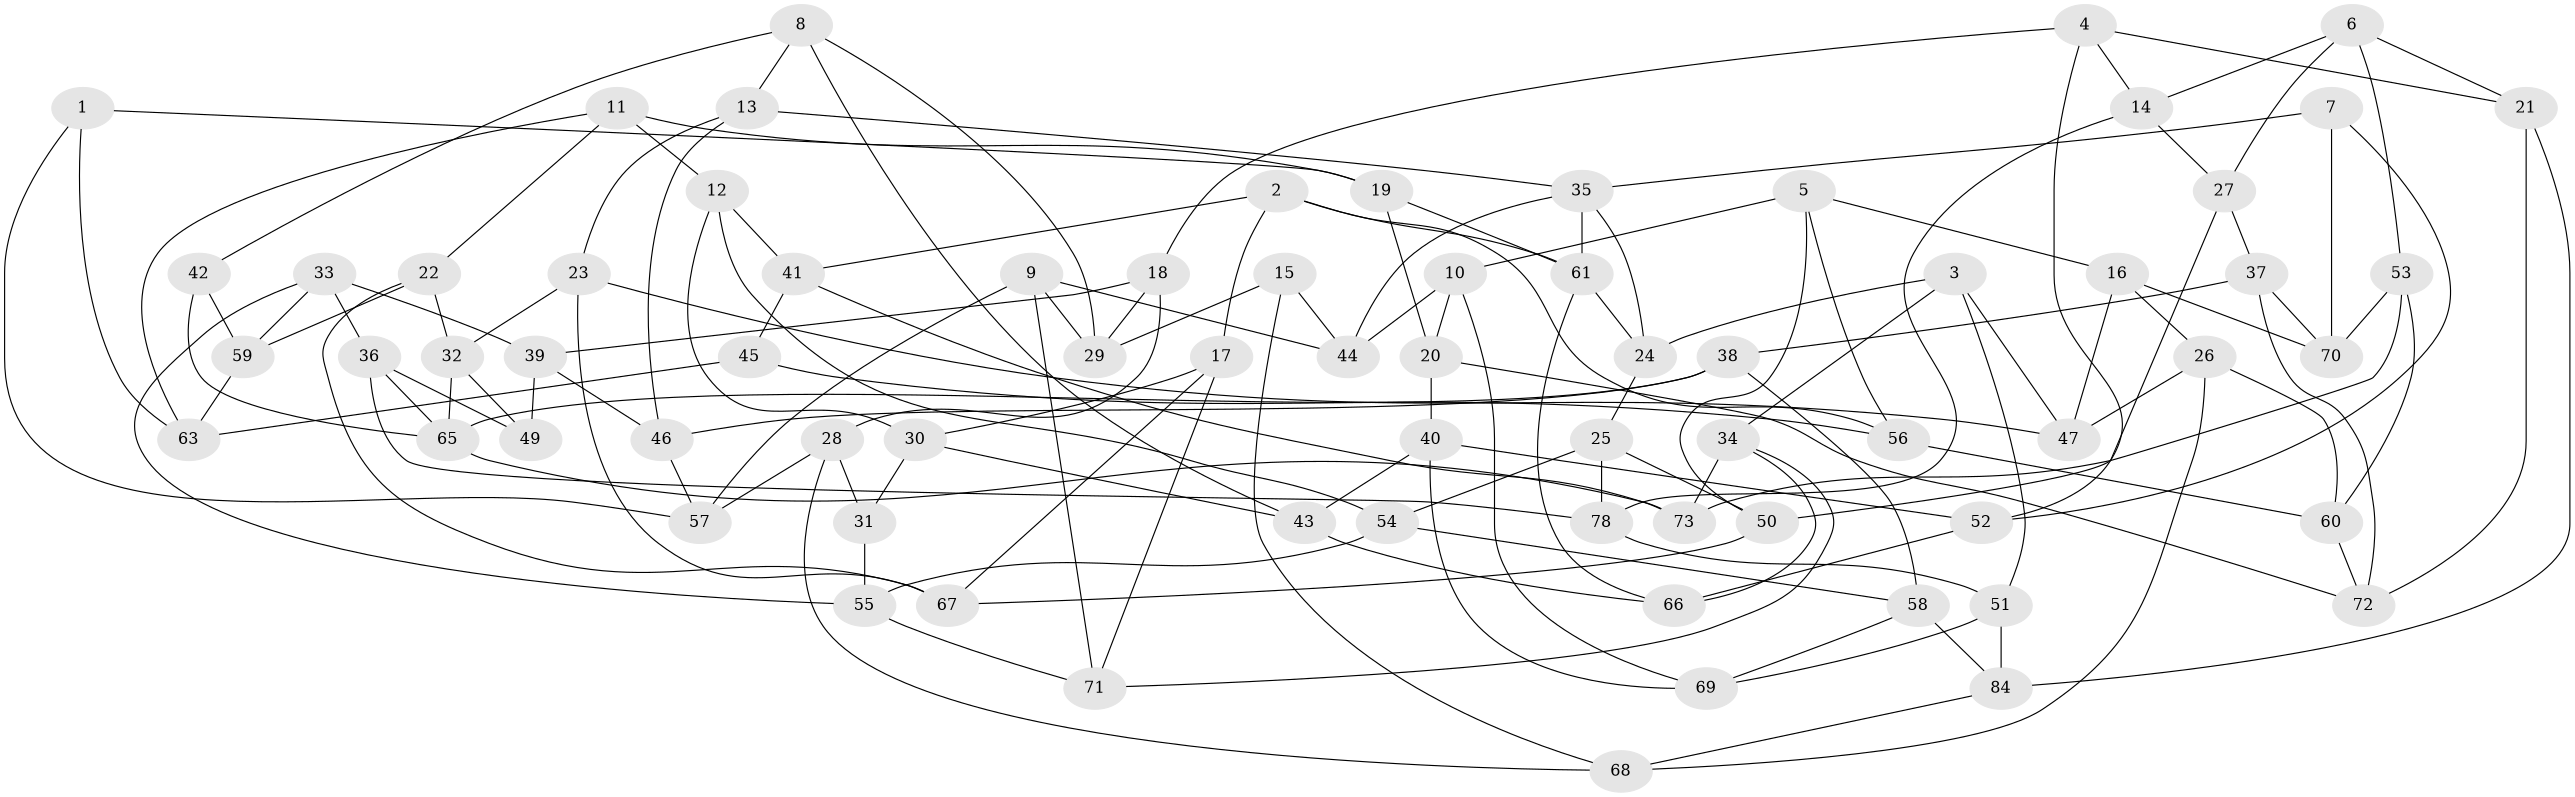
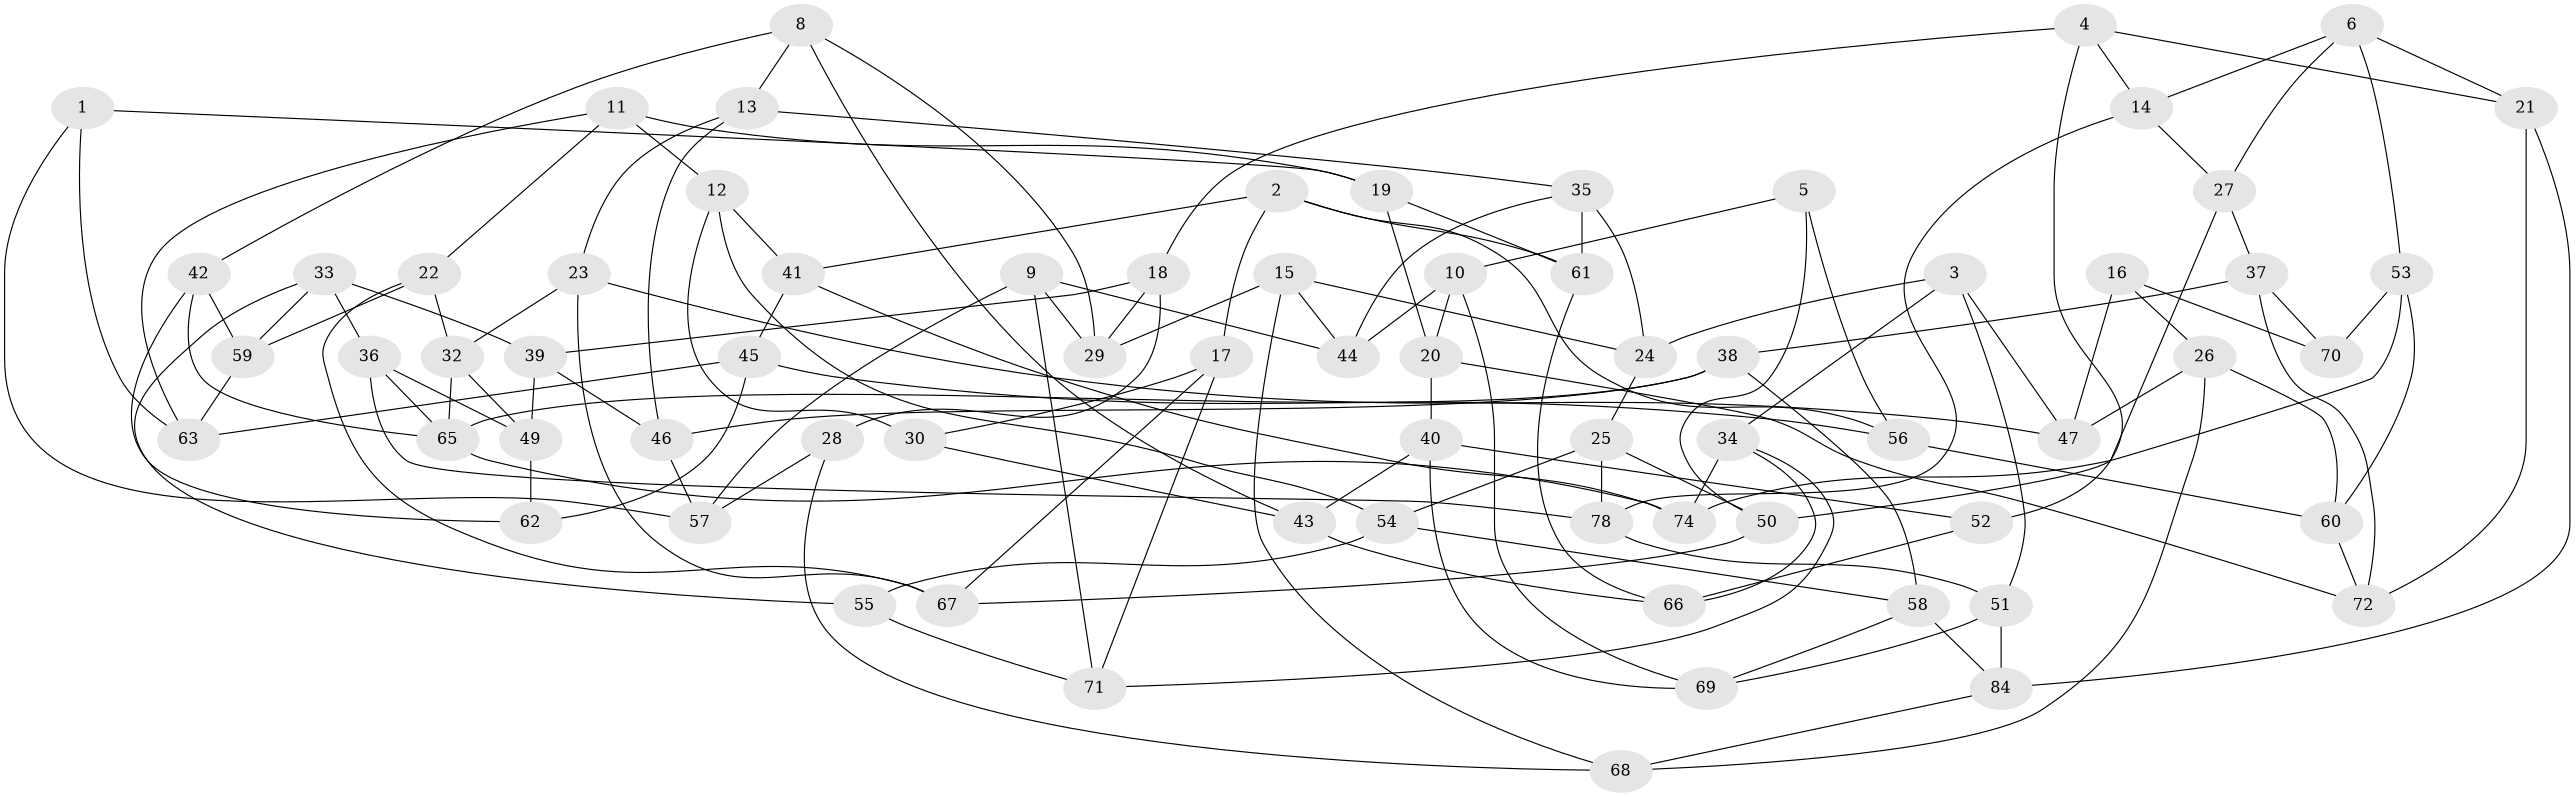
node "7": removed
edge "5" -- "16": removed
edge "61" -- "24": now "15" -- "24"
node "62": added
node "31": removed
node "73": label "73" -> "74"
